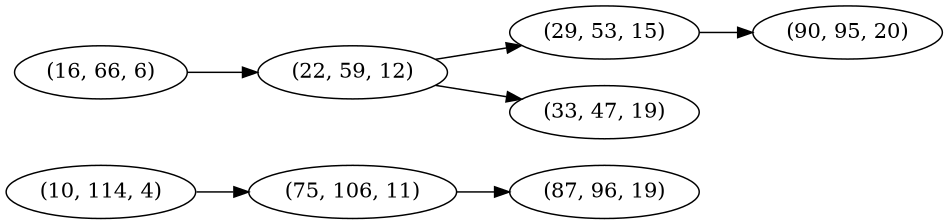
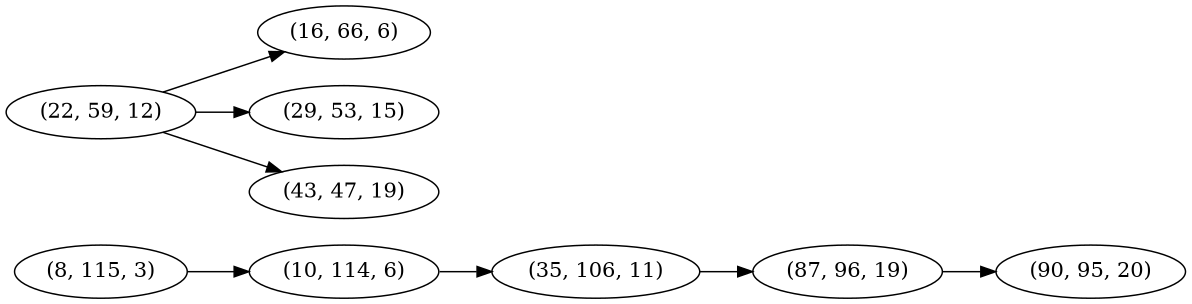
edge "(29, 53, 15)" -> "(90, 95, 20)": now "(87, 96, 19)" -> "(90, 95, 20)"
edge "(16, 66, 6)" -> "(22, 59, 12)": reversed
node "(33, 47, 19)": label "(33, 47, 19)" -> "(43, 47, 19)"
node "(10, 114, 4)": label "(10, 114, 4)" -> "(10, 114, 6)"
node "(75, 106, 11)": label "(75, 106, 11)" -> "(35, 106, 11)"
node "(8, 115, 3)": added
